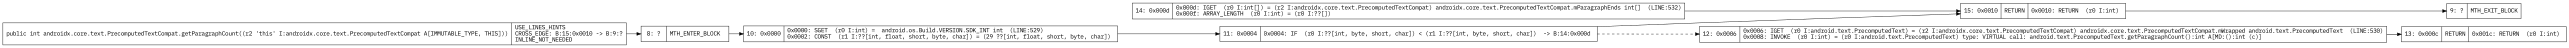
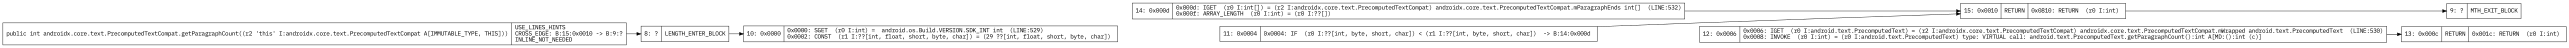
node "15: 0x0010": text "0x0010: RETURN  (r0 I:int)" -> "0x0810: RETURN  (r0 I:int)"
node "8: ?": text "MTH_ENTER_BLOCK" -> "LENGTH_ENTER_BLOCK"
edge "10: 0x0000" -> "11: 0x0004": removed
edge "11: 0x0004" -> "12: 0x0006": removed
